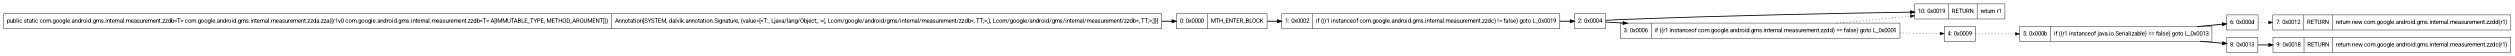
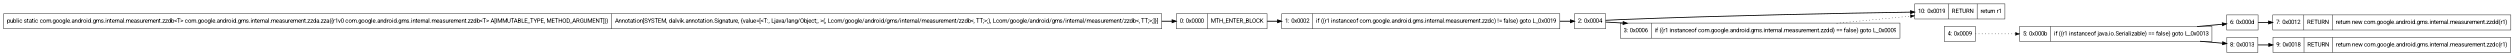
edge "6: 0x000d" -> "7: 0x0012": style dotted -> bold
edge "3: 0x0006" -> "4: 0x0009": removed
